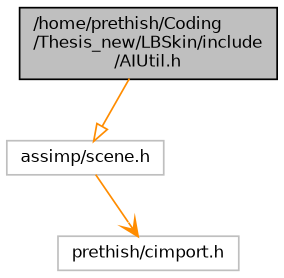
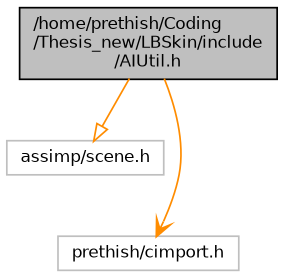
edge "assimp/scene.h" -> "prethish/cimport.h": now "/home/prethish/Coding /Thesis_new/LBSkin/include /AIUtil.h" -> "prethish/cimport.h"
